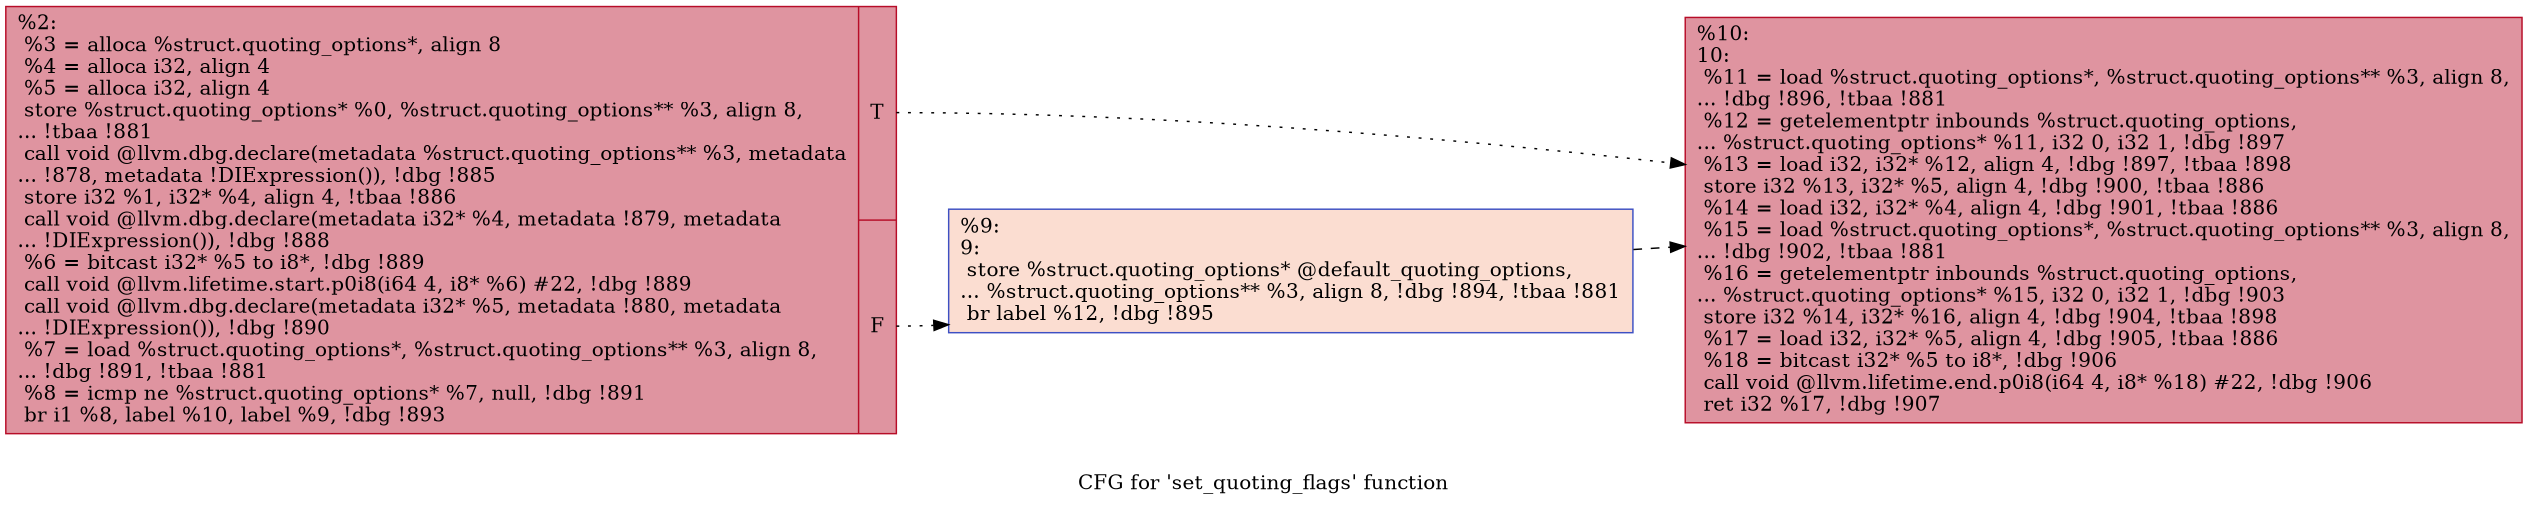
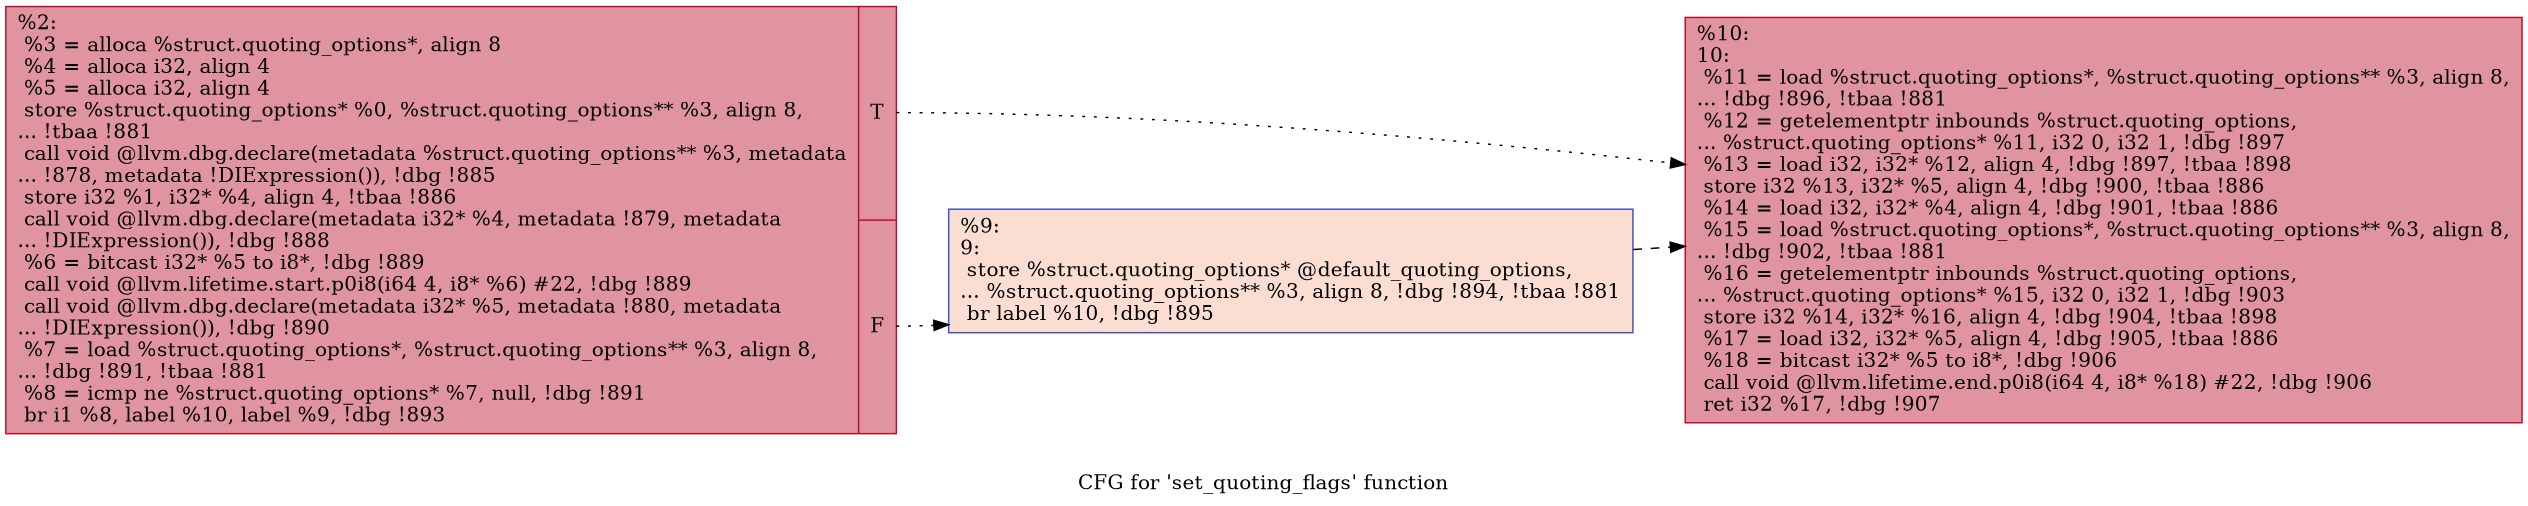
node "%9:": text "br label %12, !dbg !895" -> "br label %10, !dbg !895"
